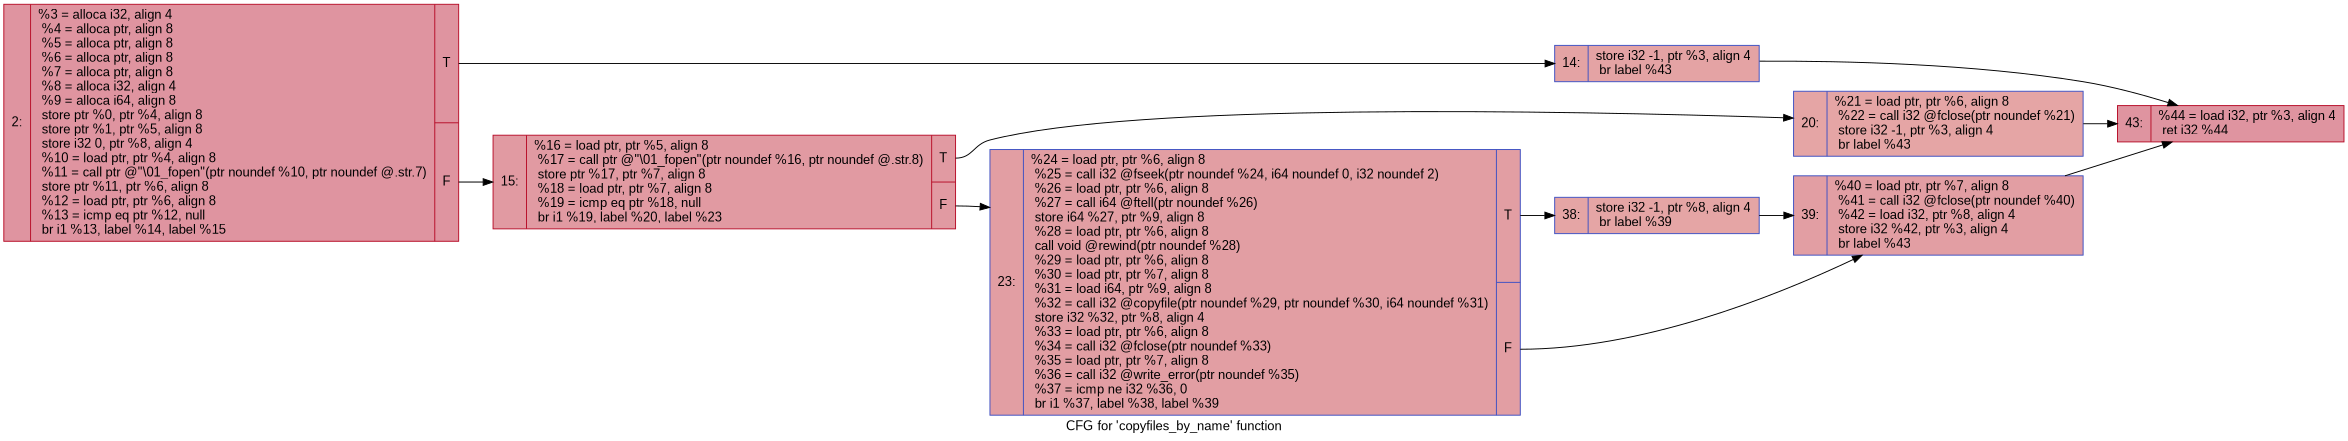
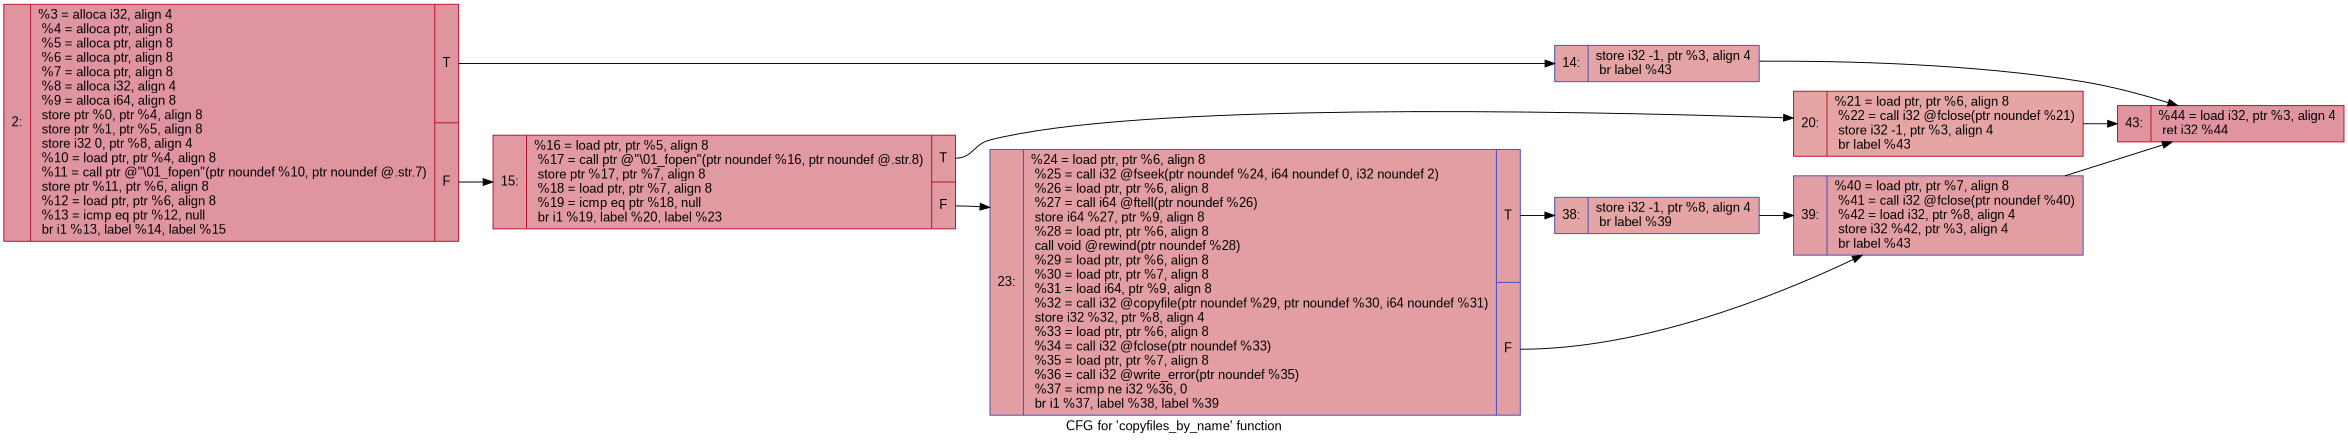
node "20:": color #3d50c3ff -> #b70d28ff
